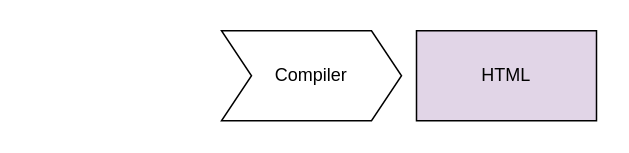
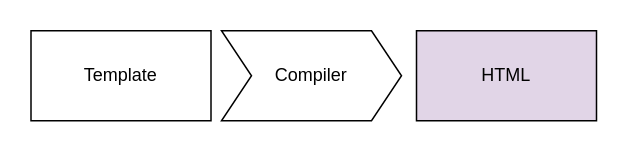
node "Template": added
